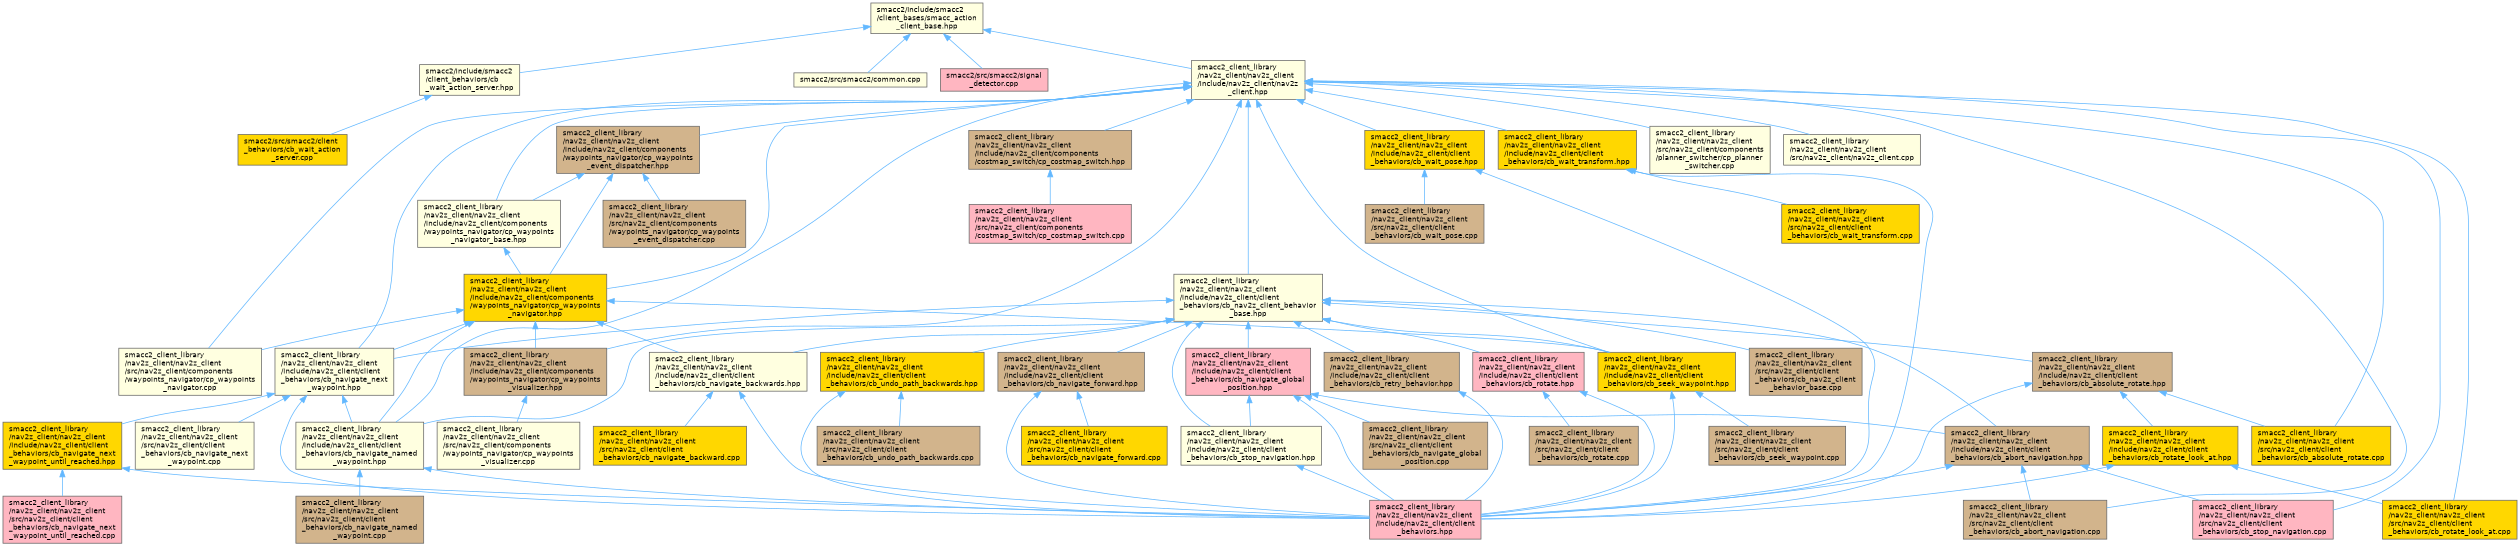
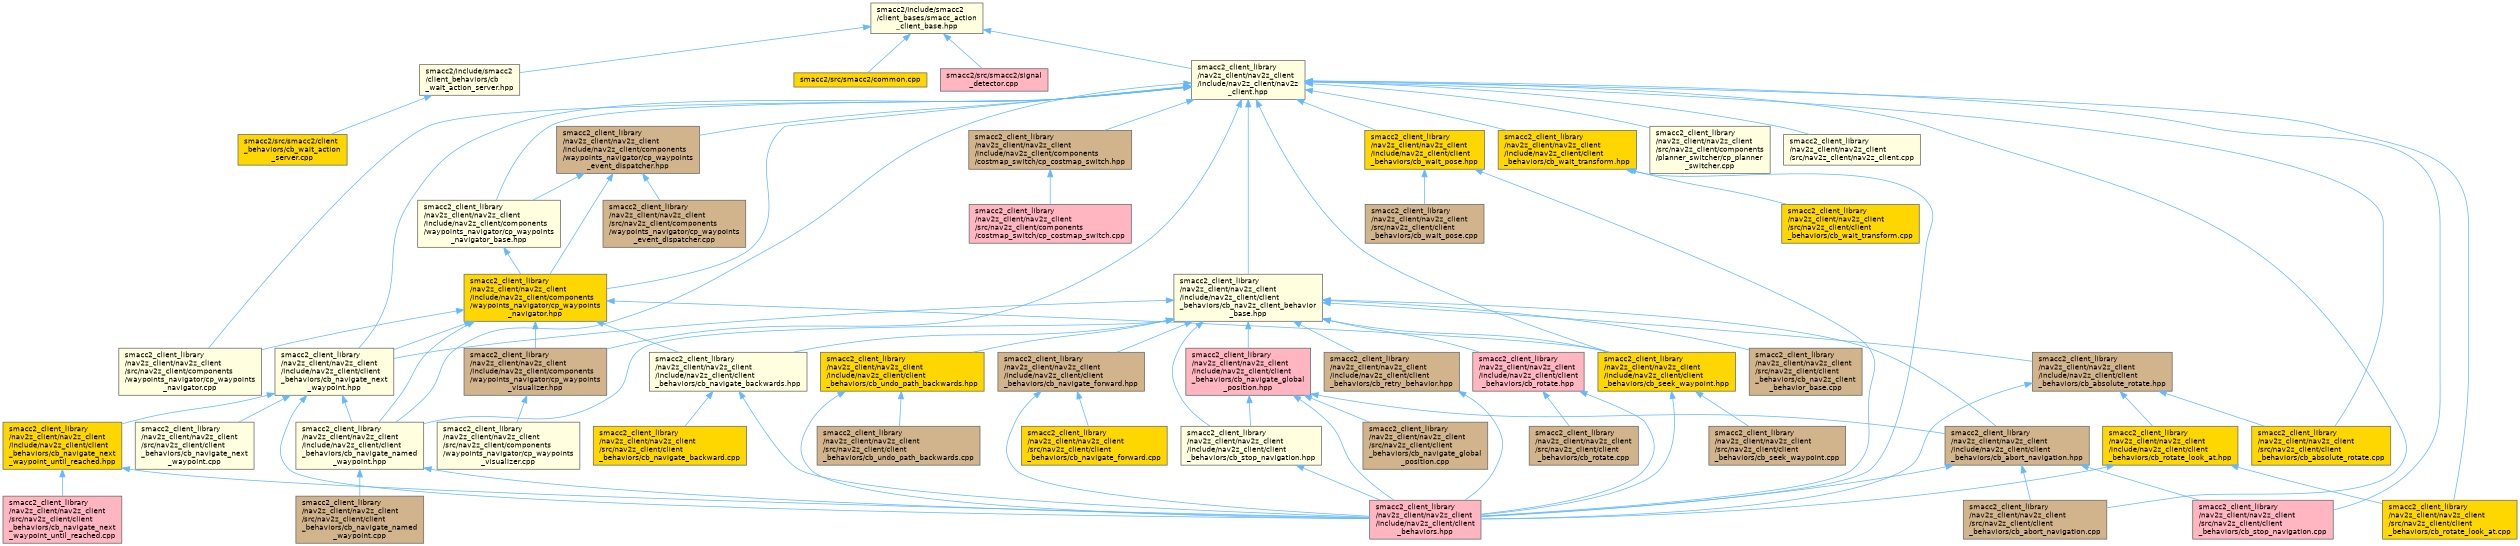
node "smacc2/src/smacc2/common.cpp": fillcolor lightyellow -> gold
